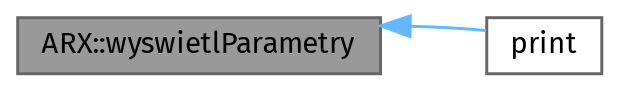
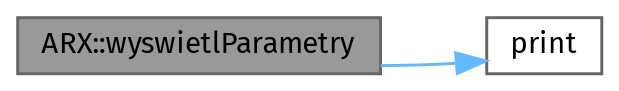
edge "print" -> "ARX::wyswietlParametry": reversed
